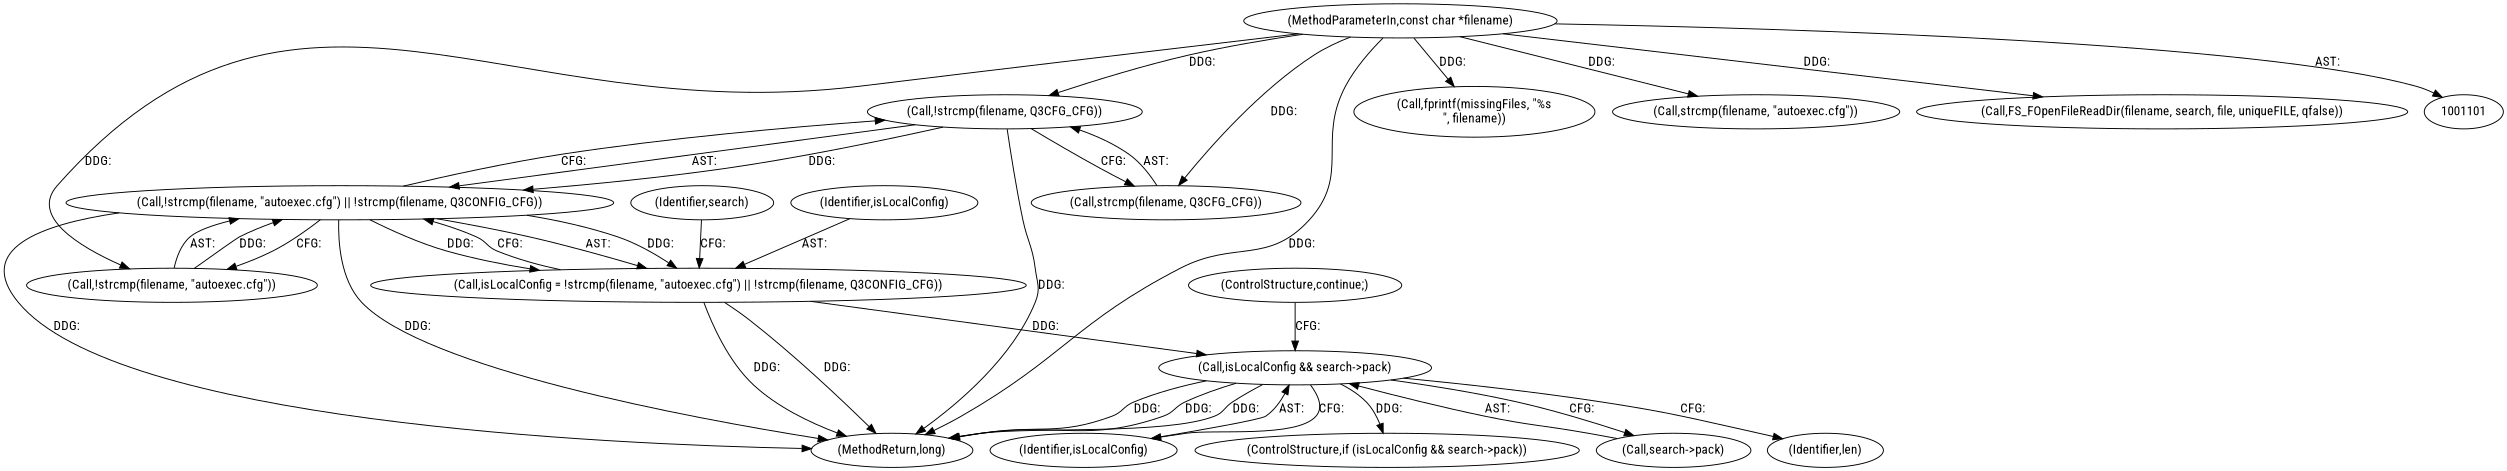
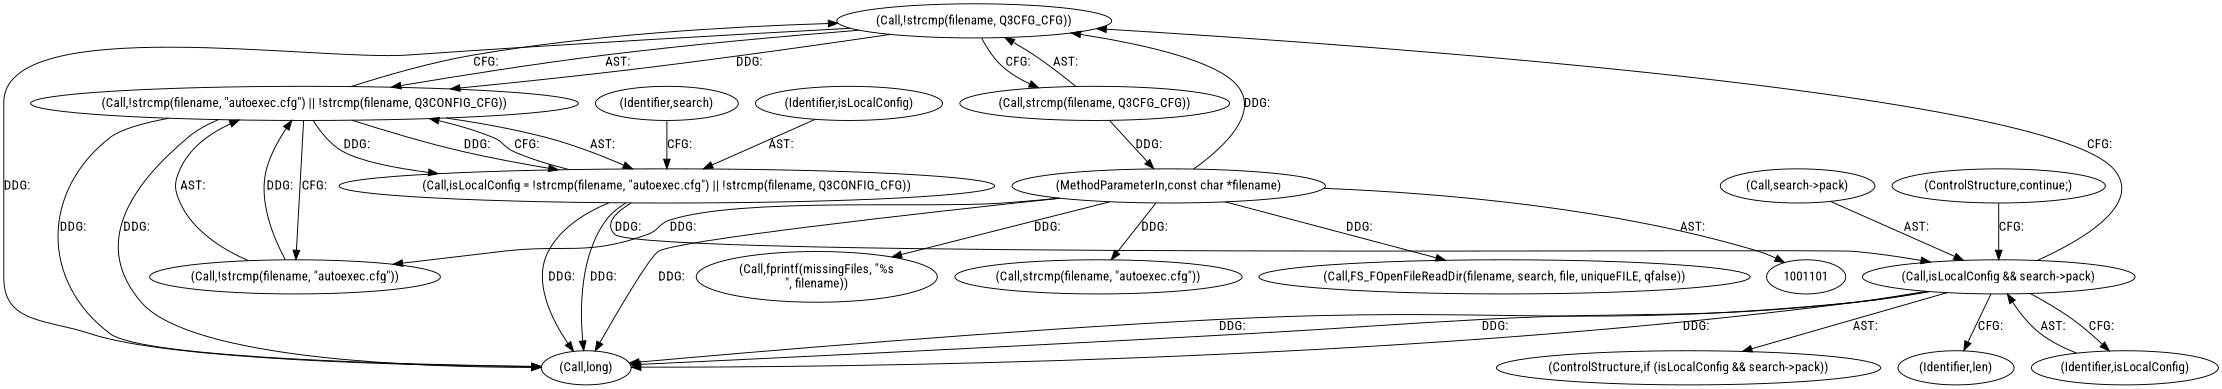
edge "(MethodParameterIn,const char *filename)" -> "(Call,strcmp(filename, Q3CFG_CFG))": reversed
edge "(Call,isLocalConfig && search->pack)" -> "(Call,search->pack)": now "(Call,isLocalConfig && search->pack)" -> "(Call,!strcmp(filename, Q3CFG_CFG))"
edge "(Call,isLocalConfig && search->pack)" -> "(ControlStructure,if (isLocalConfig && search->pack))": label "DDG: " -> "AST: "
node "(MethodReturn,long)": label "(MethodReturn,long)" -> "(Call,long)"
